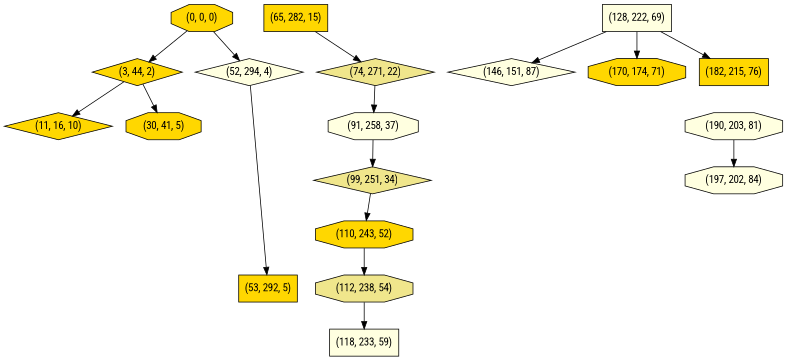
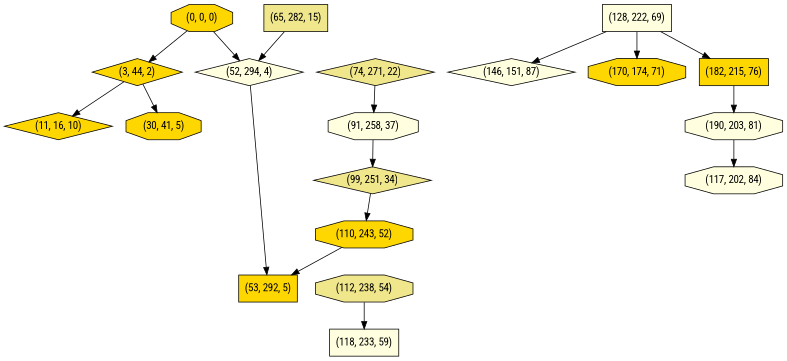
node "(65, 282, 15)": fillcolor gold -> khaki
edge "(65, 282, 15)" -> "(74, 271, 22)": now "(65, 282, 15)" -> "(52, 294, 4)"
edge "(182, 215, 76)" -> "(190, 203, 81)": added
node "(197, 202, 84)": label "(197, 202, 84)" -> "(117, 202, 84)"
edge "(110, 243, 52)" -> "(112, 238, 54)": now "(110, 243, 52)" -> "(53, 292, 5)"
